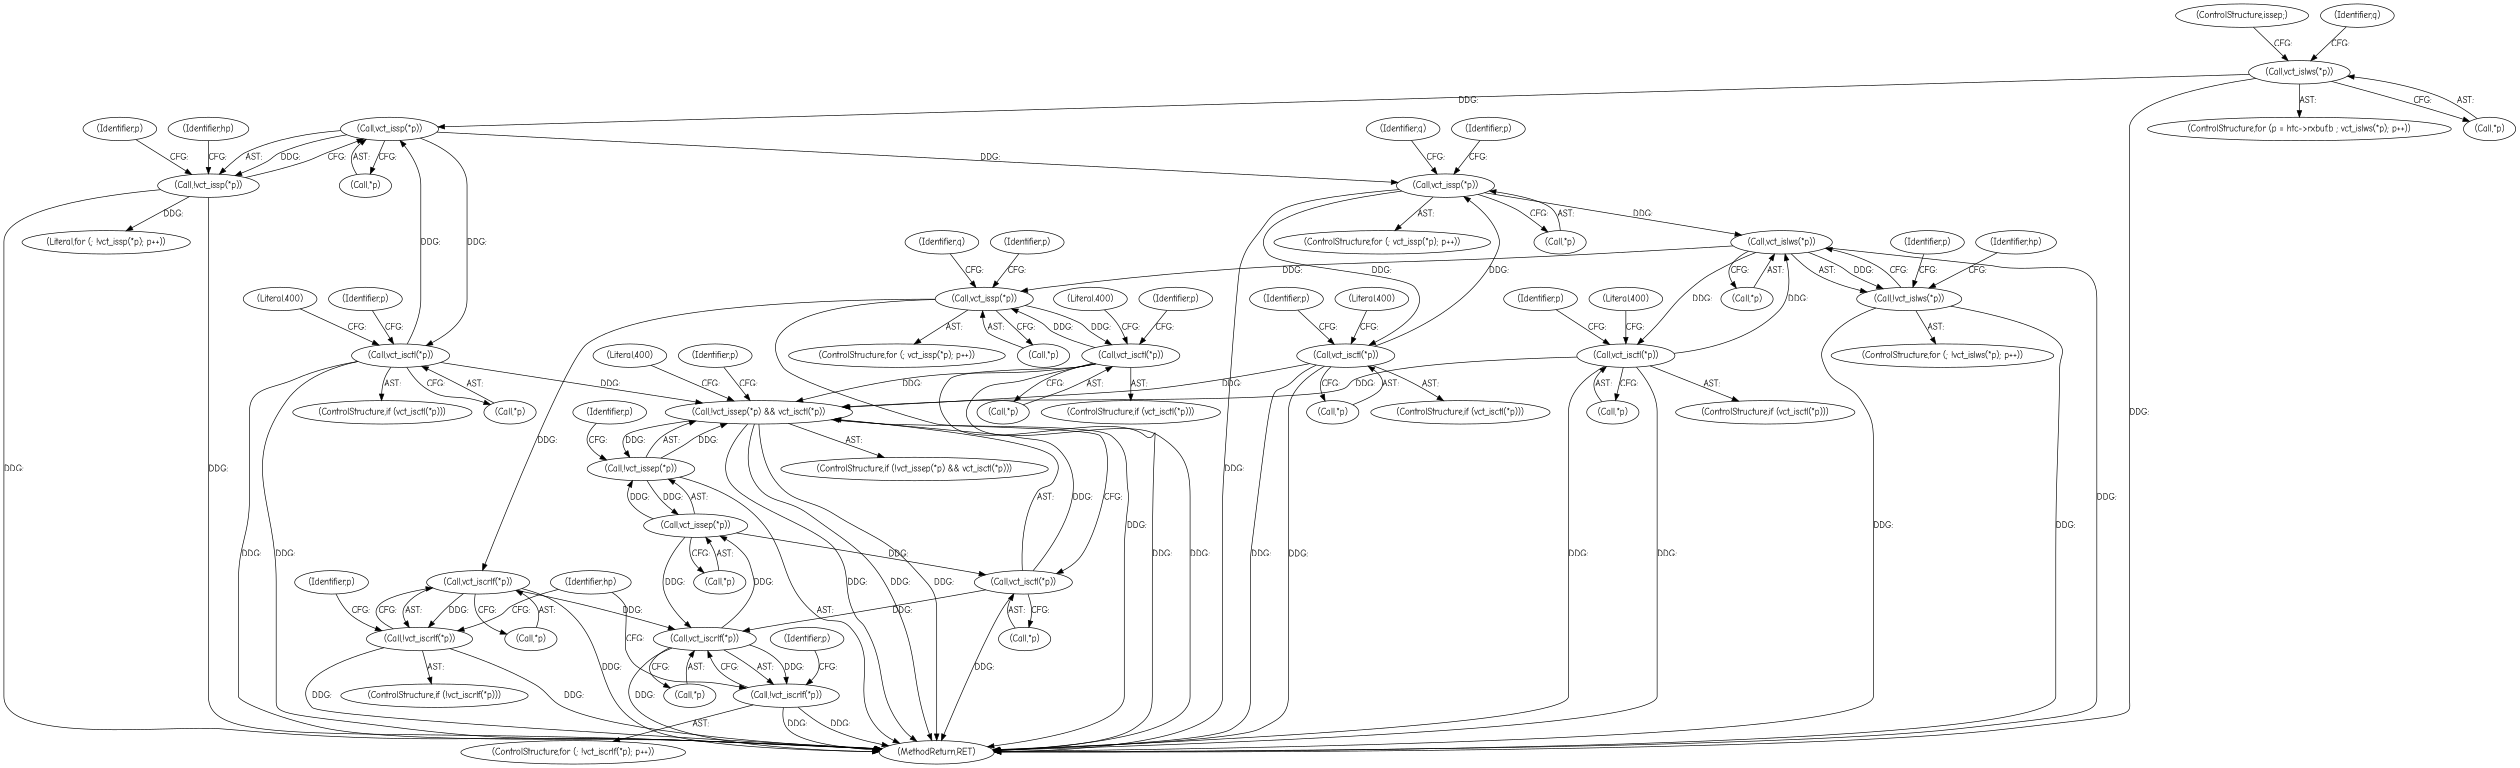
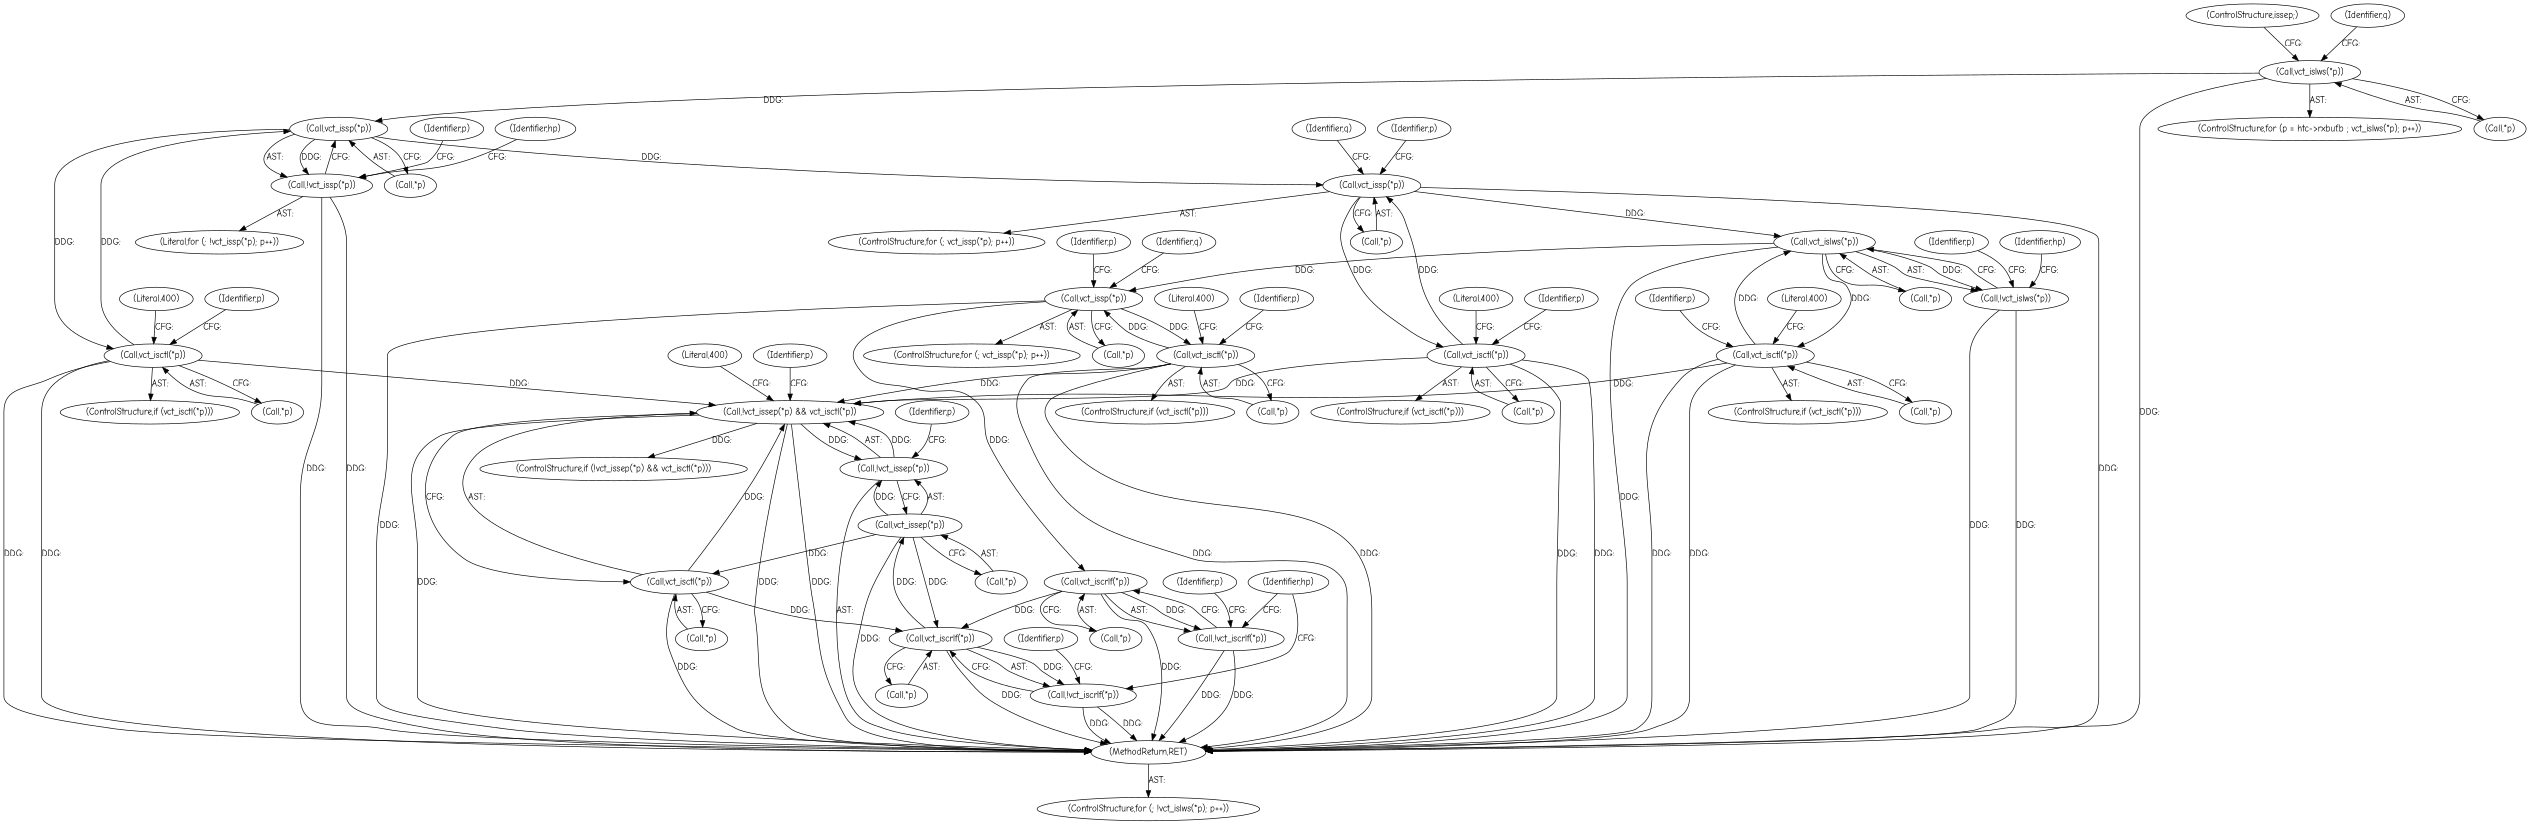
edge "(Call,!vct_issp(*p))" -> "(Literal,for (; !vct_issp(*p); p++))": label "DDG: " -> "AST: "
edge "(Call,!vct_islws(*p))" -> "(ControlStructure,for (; !vct_islws(*p); p++))": now "(MethodReturn,RET)" -> "(ControlStructure,for (; !vct_islws(*p); p++))"
edge "(Call,!vct_issep(*p) && vct_isctl(*p))" -> "(ControlStructure,if (!vct_issep(*p) && vct_isctl(*p)))": label "AST: " -> "DDG: "
edge "(Call,!vct_issep(*p))" -> "(Call,vct_issep(*p))": label "DDG: " -> "CFG: "
node "(ControlStructure,if (!vct_iscrlf(*p)))": removed
edge "(Call,vct_issep(*p))" -> "(MethodReturn,RET)": added, label "DDG:"
node "(ControlStructure,for (; !vct_iscrlf(*p); p++))": removed
